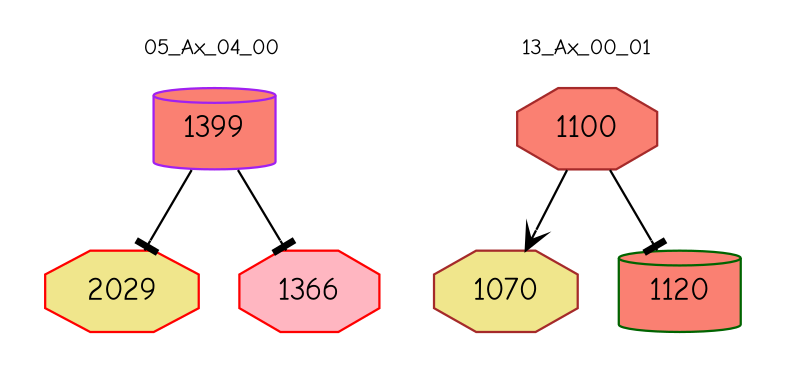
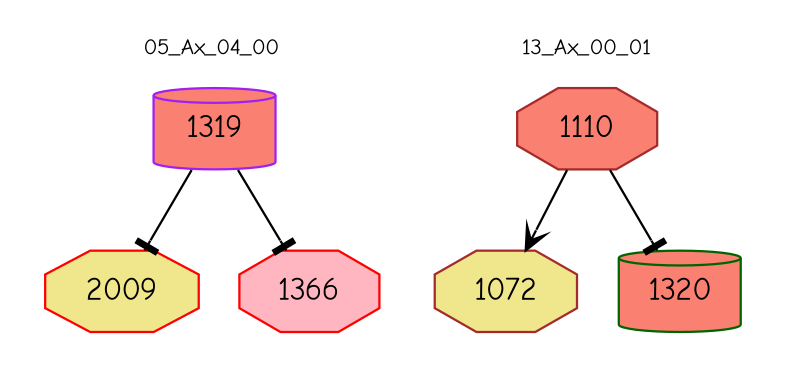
node "1399": label "1399" -> "1319"
node "1100": label "1100" -> "1110"
node "2029": label "2029" -> "2009"
node "1070": label "1070" -> "1072"
node "1120": label "1120" -> "1320"
